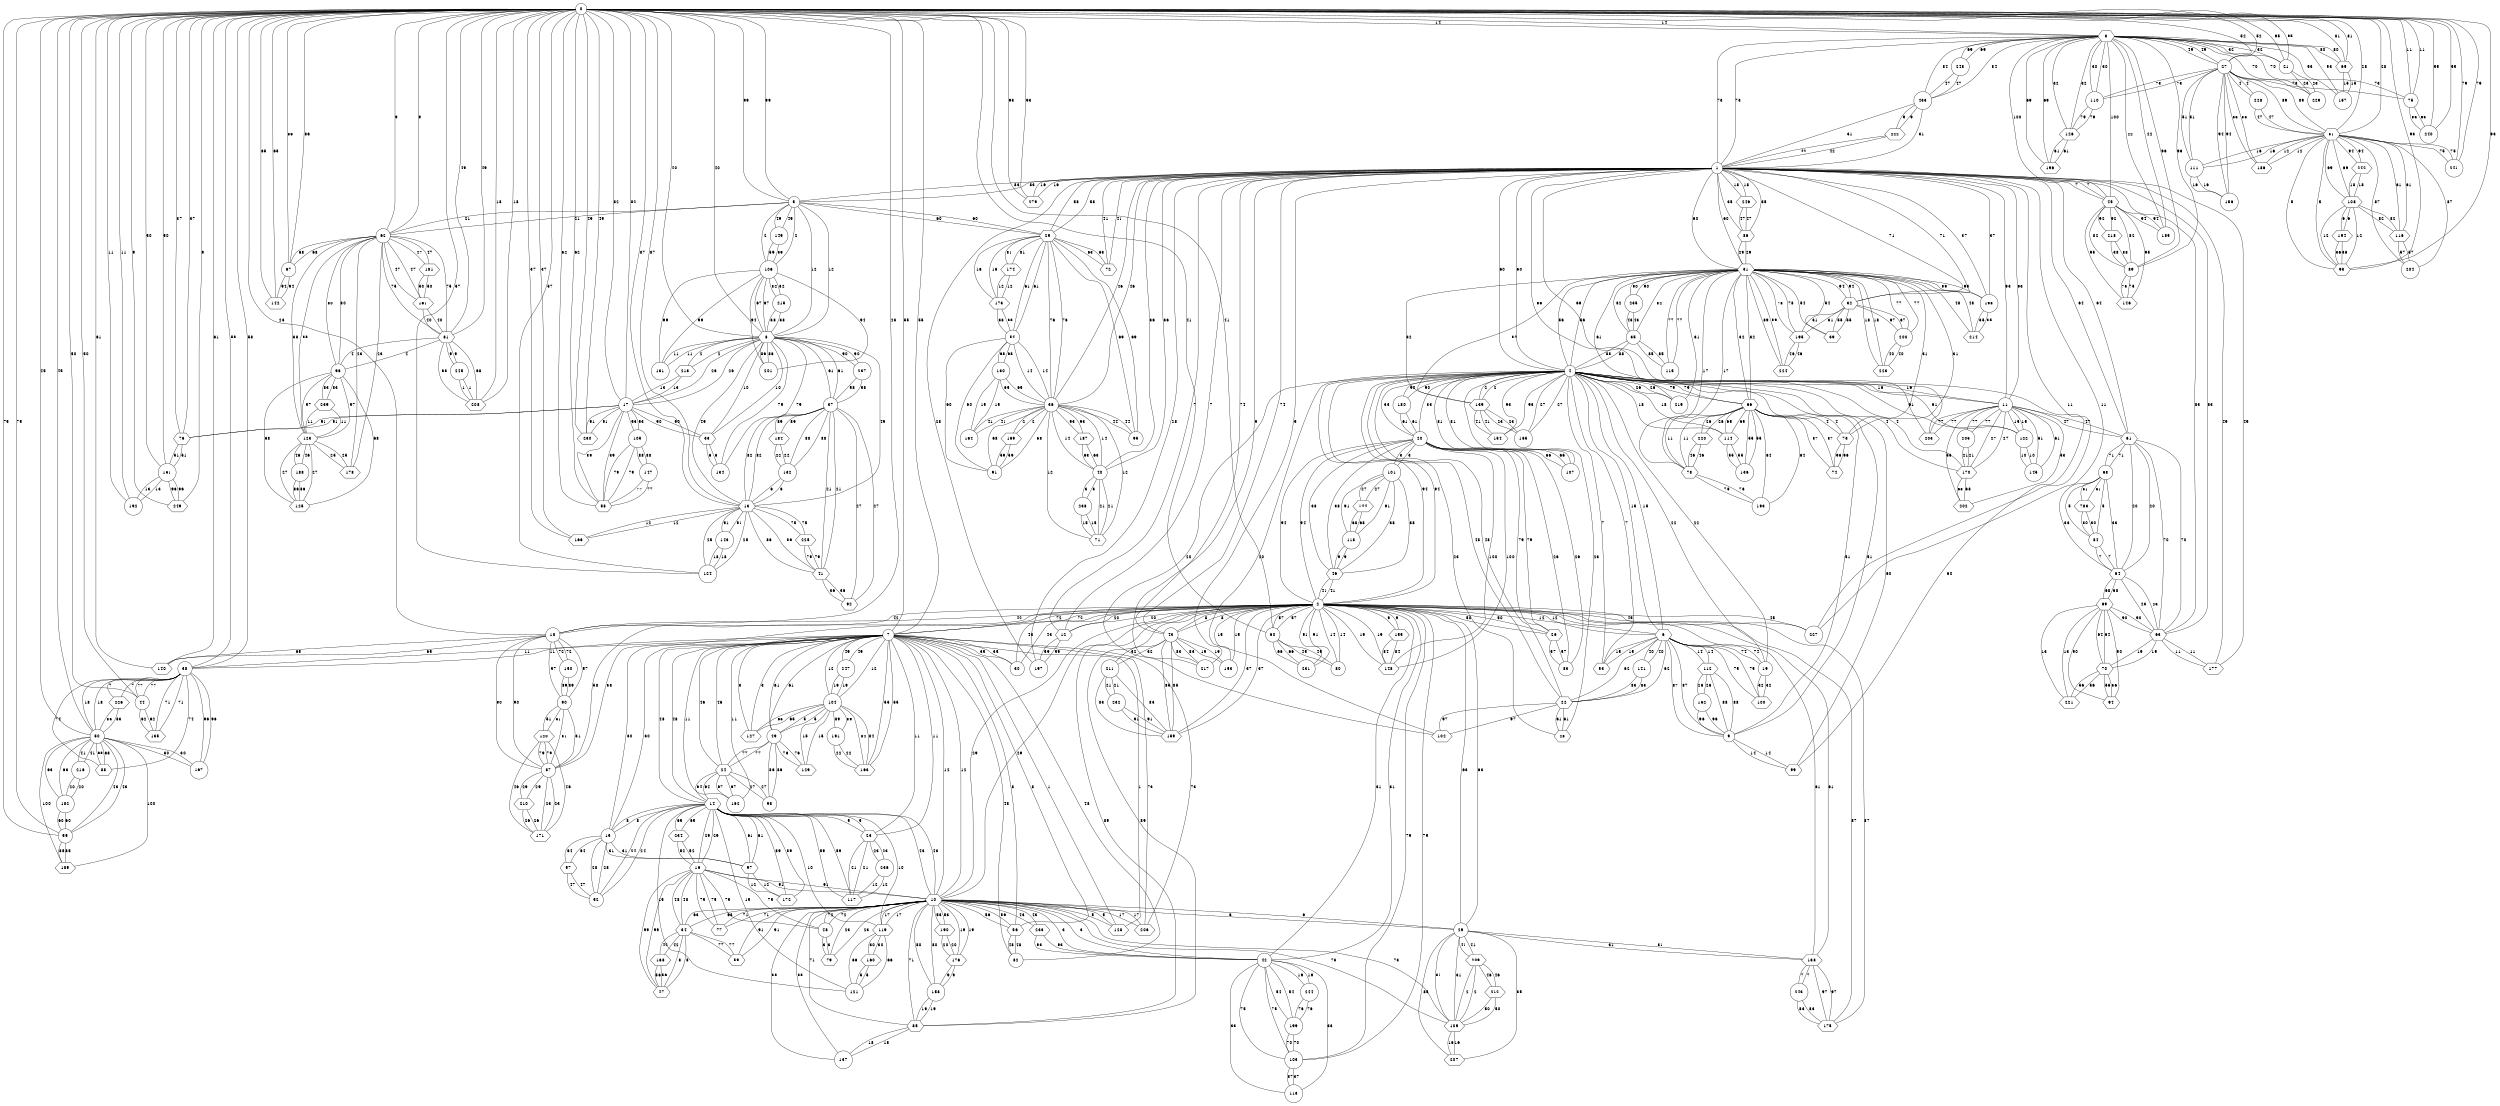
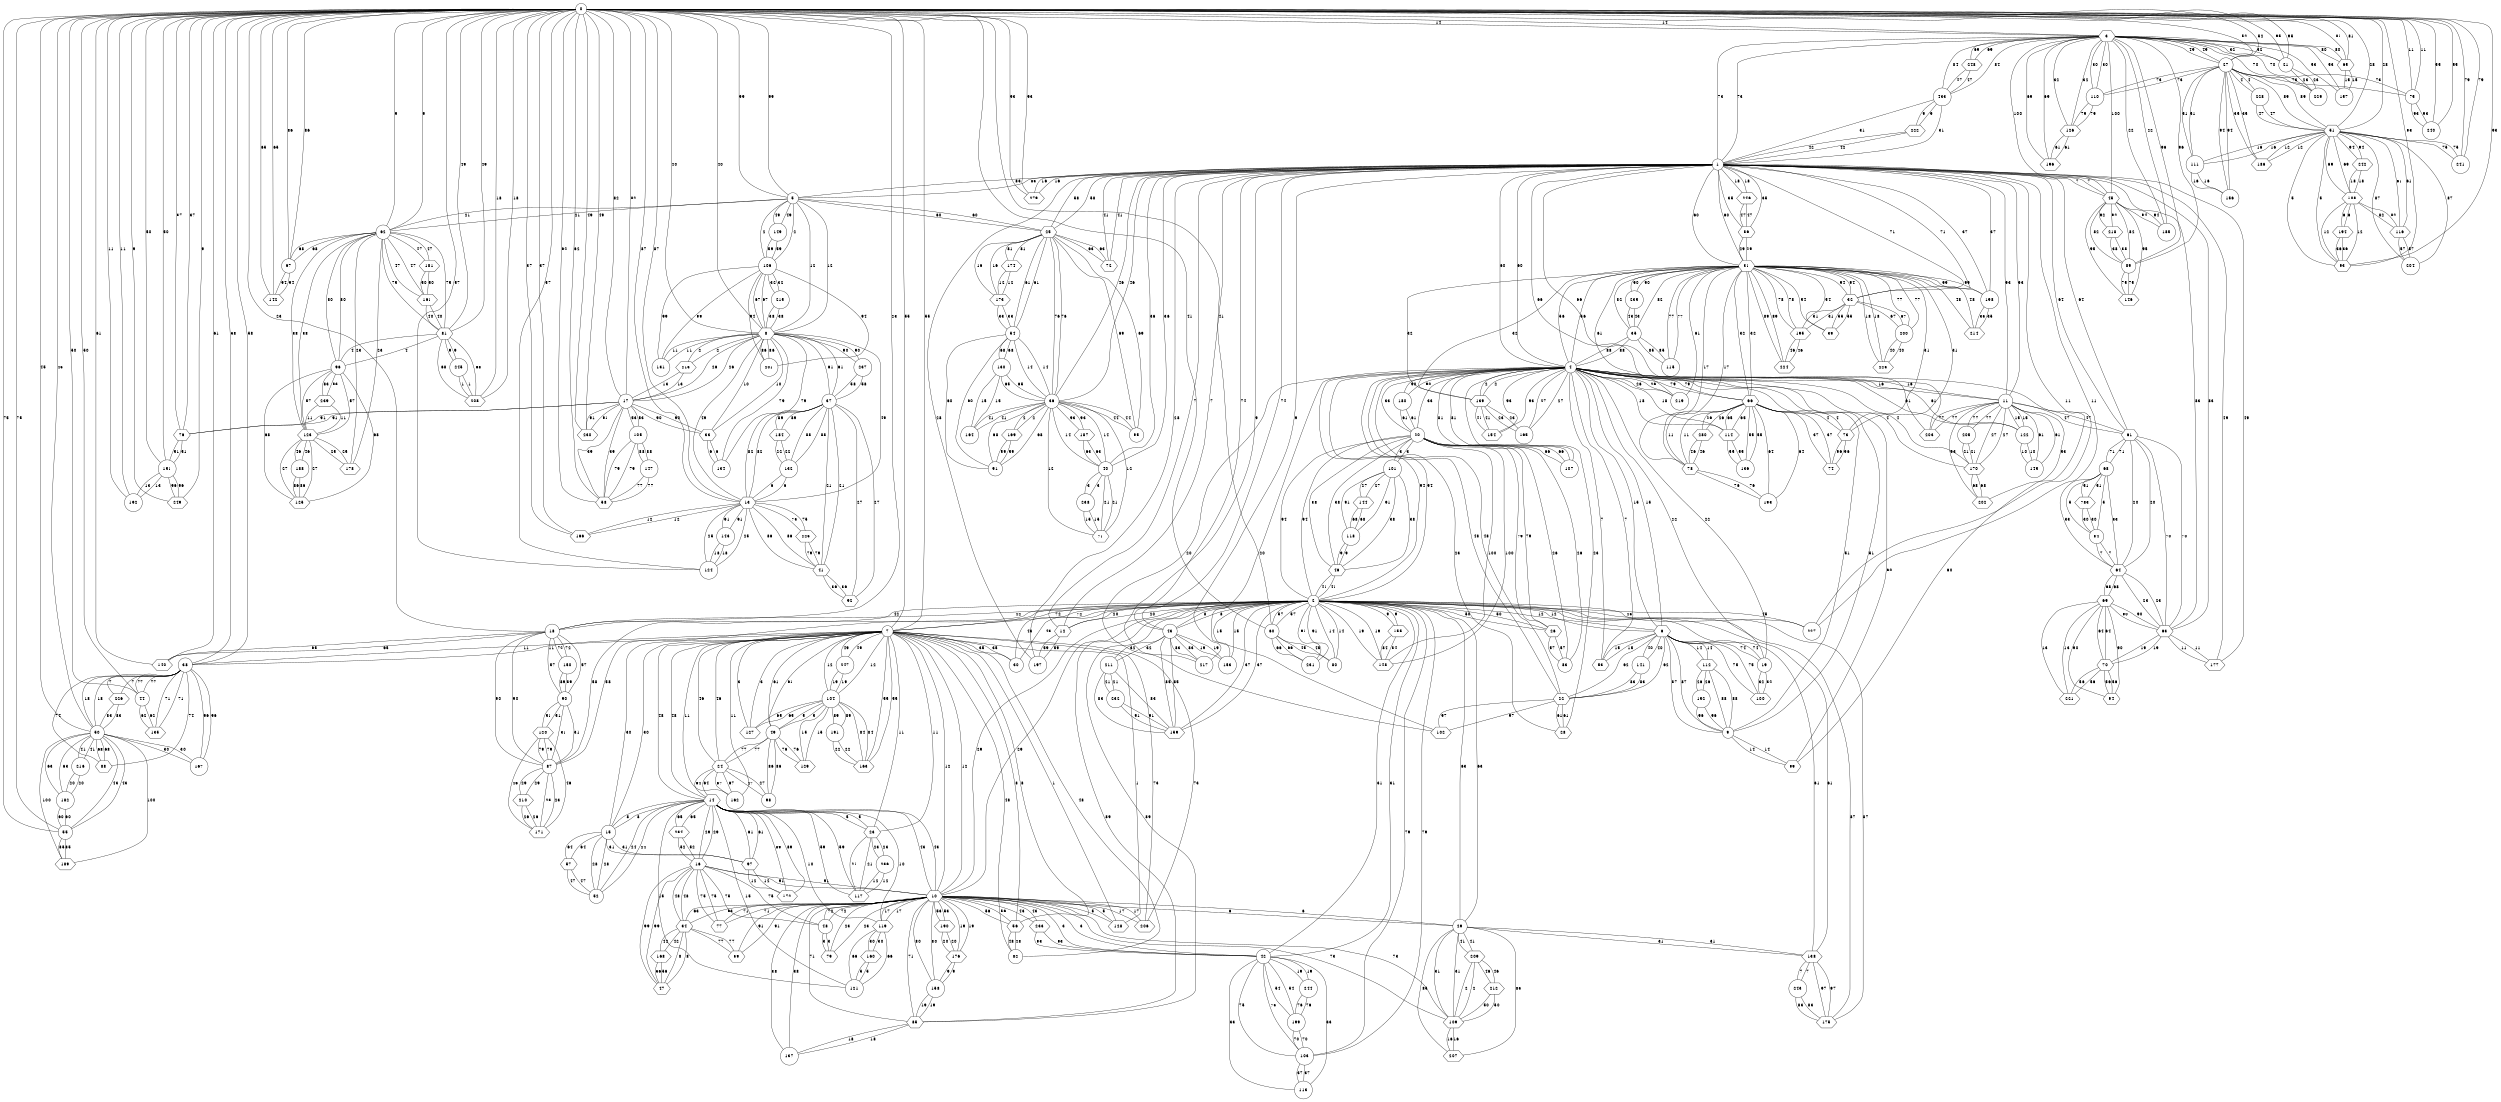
node "248": shape circle -> hexagon
node "220": label "220" -> "280"
